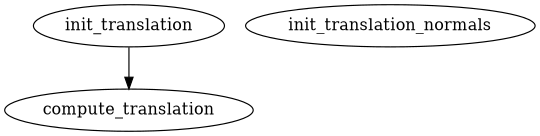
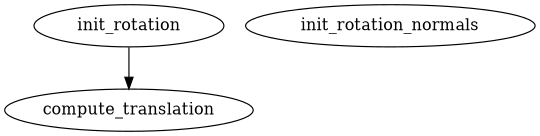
node "init_translation": label "init_translation" -> "init_rotation"
node "init_translation_normals": label "init_translation_normals" -> "init_rotation_normals"
